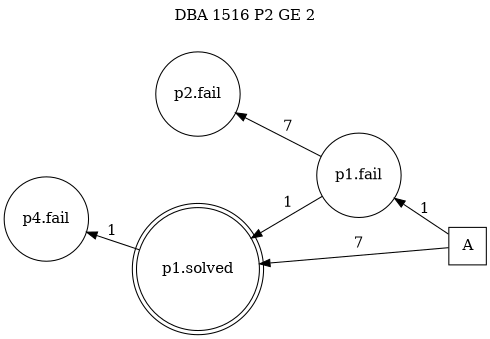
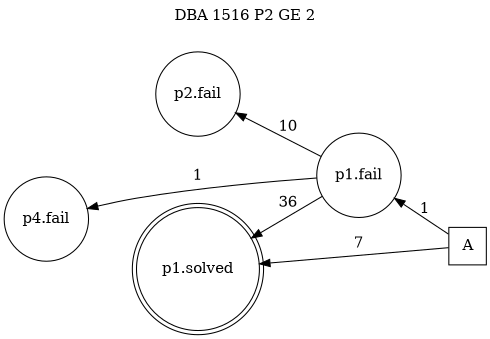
edge "p1.fail" -> "p2.fail": label "7" -> "10"
edge "p1.fail" -> "p1.solved": label "1" -> "36"
edge "p1.solved" -> "p4.fail": now "p1.fail" -> "p4.fail"
